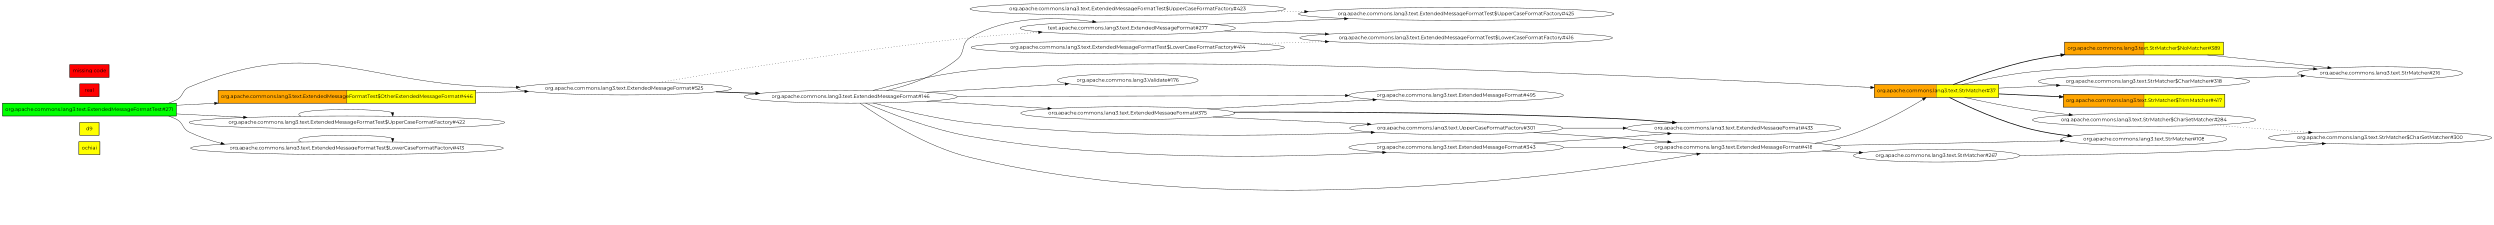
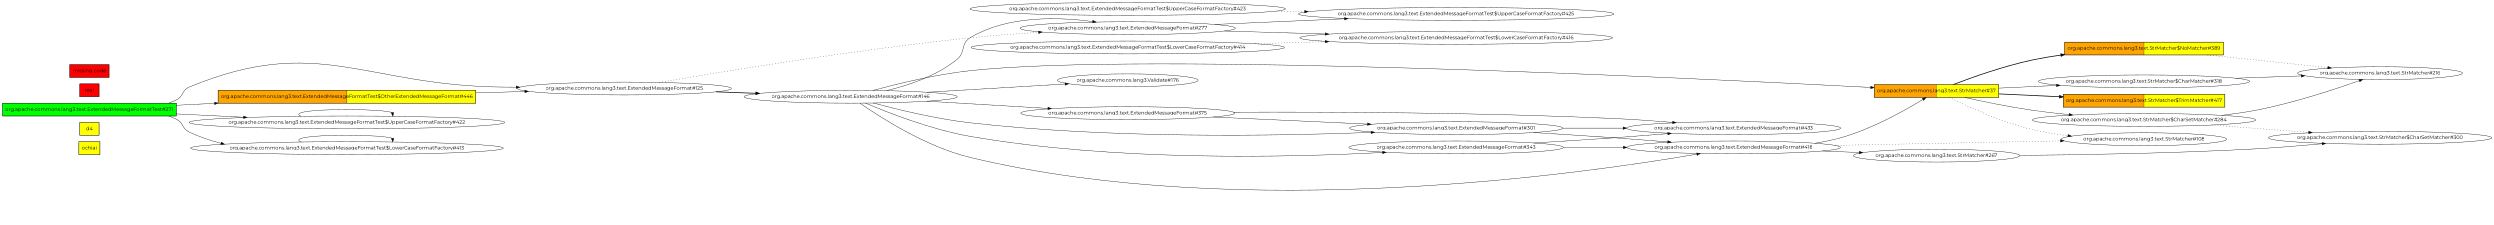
node "text.apache.commons.lang3.text.ExtendedMessageFormat#277": label "text.apache.commons.lang3.text.ExtendedMessageFormat#277" -> "org.apache.commons.lang3.text.ExtendedMessageFormat#277"
edge "org.apache.commons.lang3.text.StrMatcher$NoMatcher#389" -> "org.apache.commons.lang3.text.StrMatcher#216": style solid -> dotted
edge "org.apache.commons.lang3.text.StrMatcher#37" -> "org.apache.commons.lang3.text.StrMatcher#216": now "org.apache.commons.lang3.text.StrMatcher$CharSetMatcher#284" -> "org.apache.commons.lang3.text.StrMatcher#216"
node "org.apache.commons.lang3.text.ExtendedMessageFormat#525": label "org.apache.commons.lang3.text.ExtendedMessageFormat#525" -> "org.apache.commons.lang3.text.ExtendedMessageFormat#125"
node "org.apache.commons.lang3.text.ExtendedMessageFormat#495": removed
edge "org.apache.commons.lang3.text.ExtendedMessageFormat#375" -> "org.apache.commons.lang3.text.ExtendedMessageFormat#433": style bold -> solid
edge "org.apache.commons.lang3.text.StrMatcher#37" -> "org.apache.commons.lang3.text.StrMatcher#108": style bold -> dotted
node "org.apache.commons.lang3.text.UpperCaseFormatFactory#301": label "org.apache.commons.lang3.text.UpperCaseFormatFactory#301" -> "org.apache.commons.lang3.text.ExtendedMessageFormat#301"
node "d9": label "d9" -> "d4"
edge "org.apache.commons.lang3.text.ExtendedMessageFormat#418" -> "org.apache.commons.lang3.text.StrMatcher#108": style solid -> dotted
